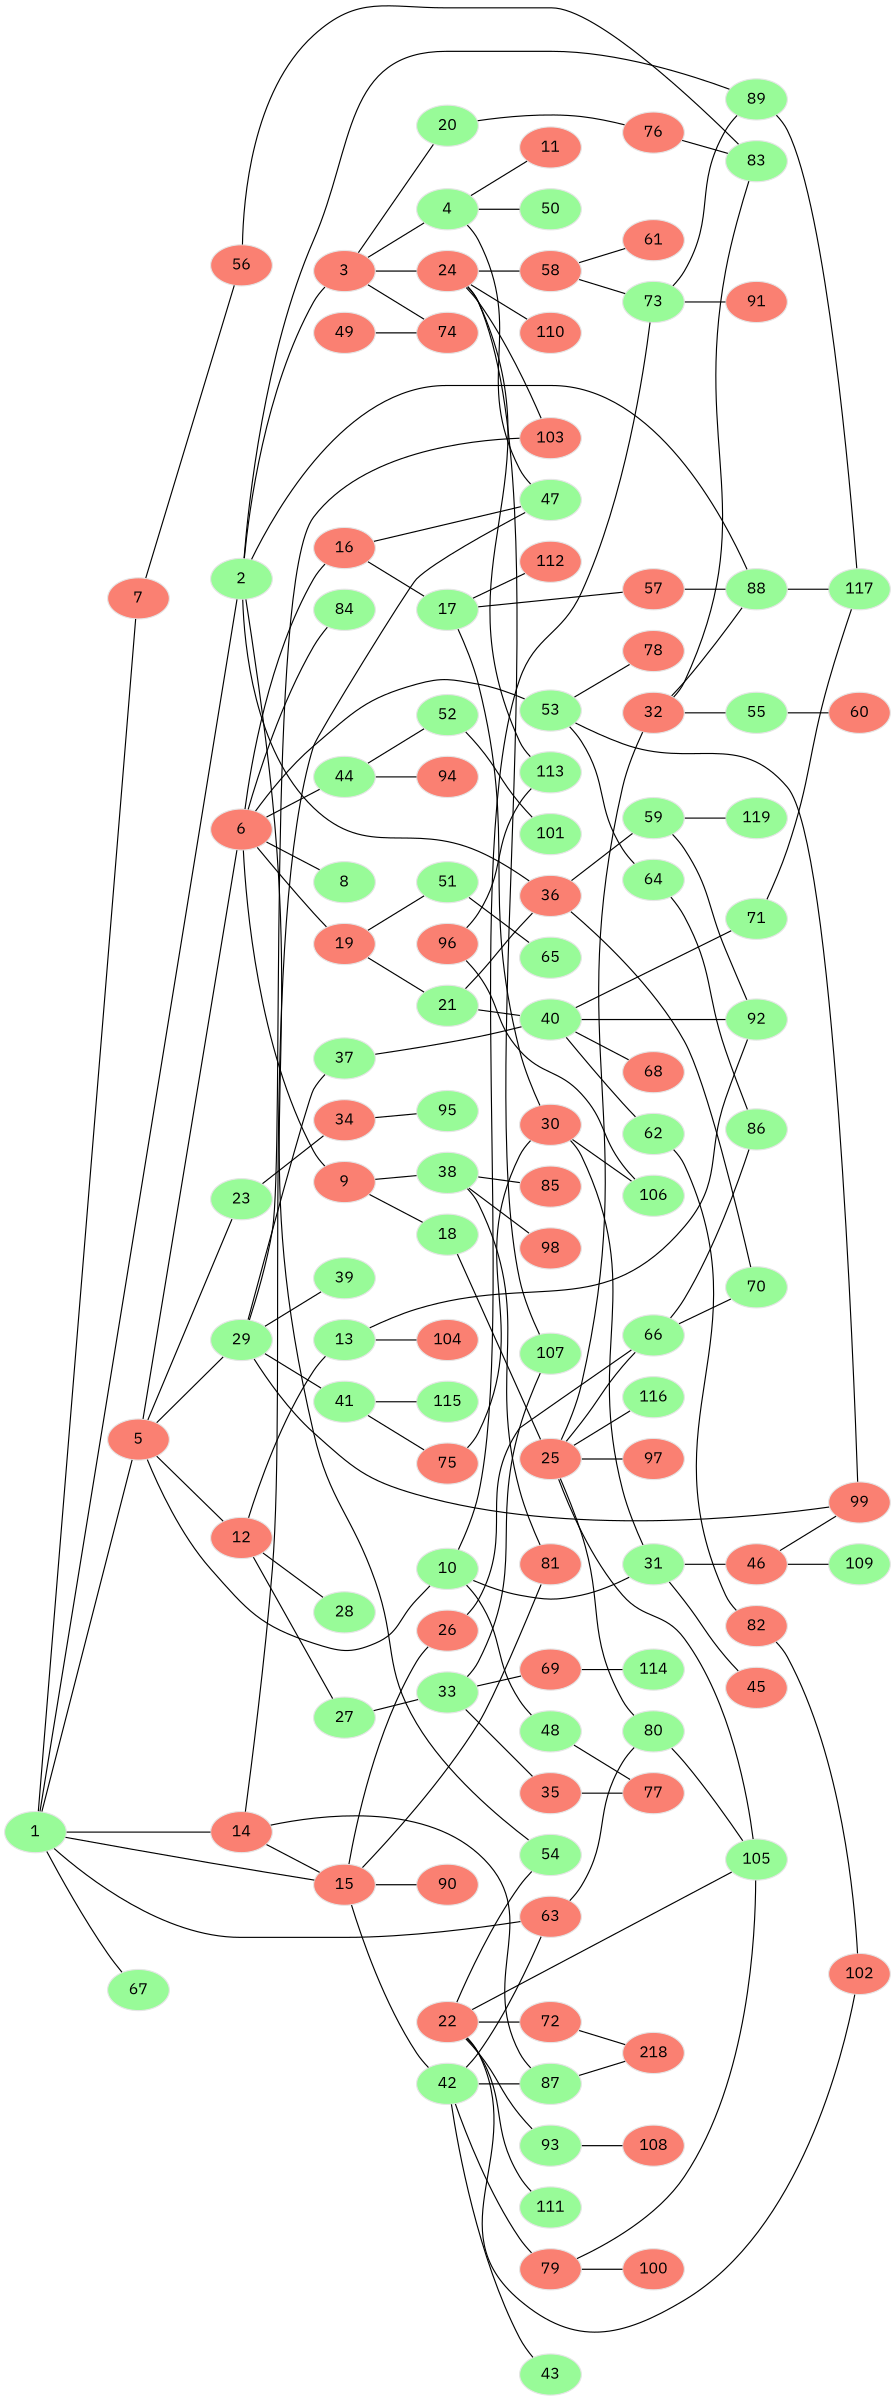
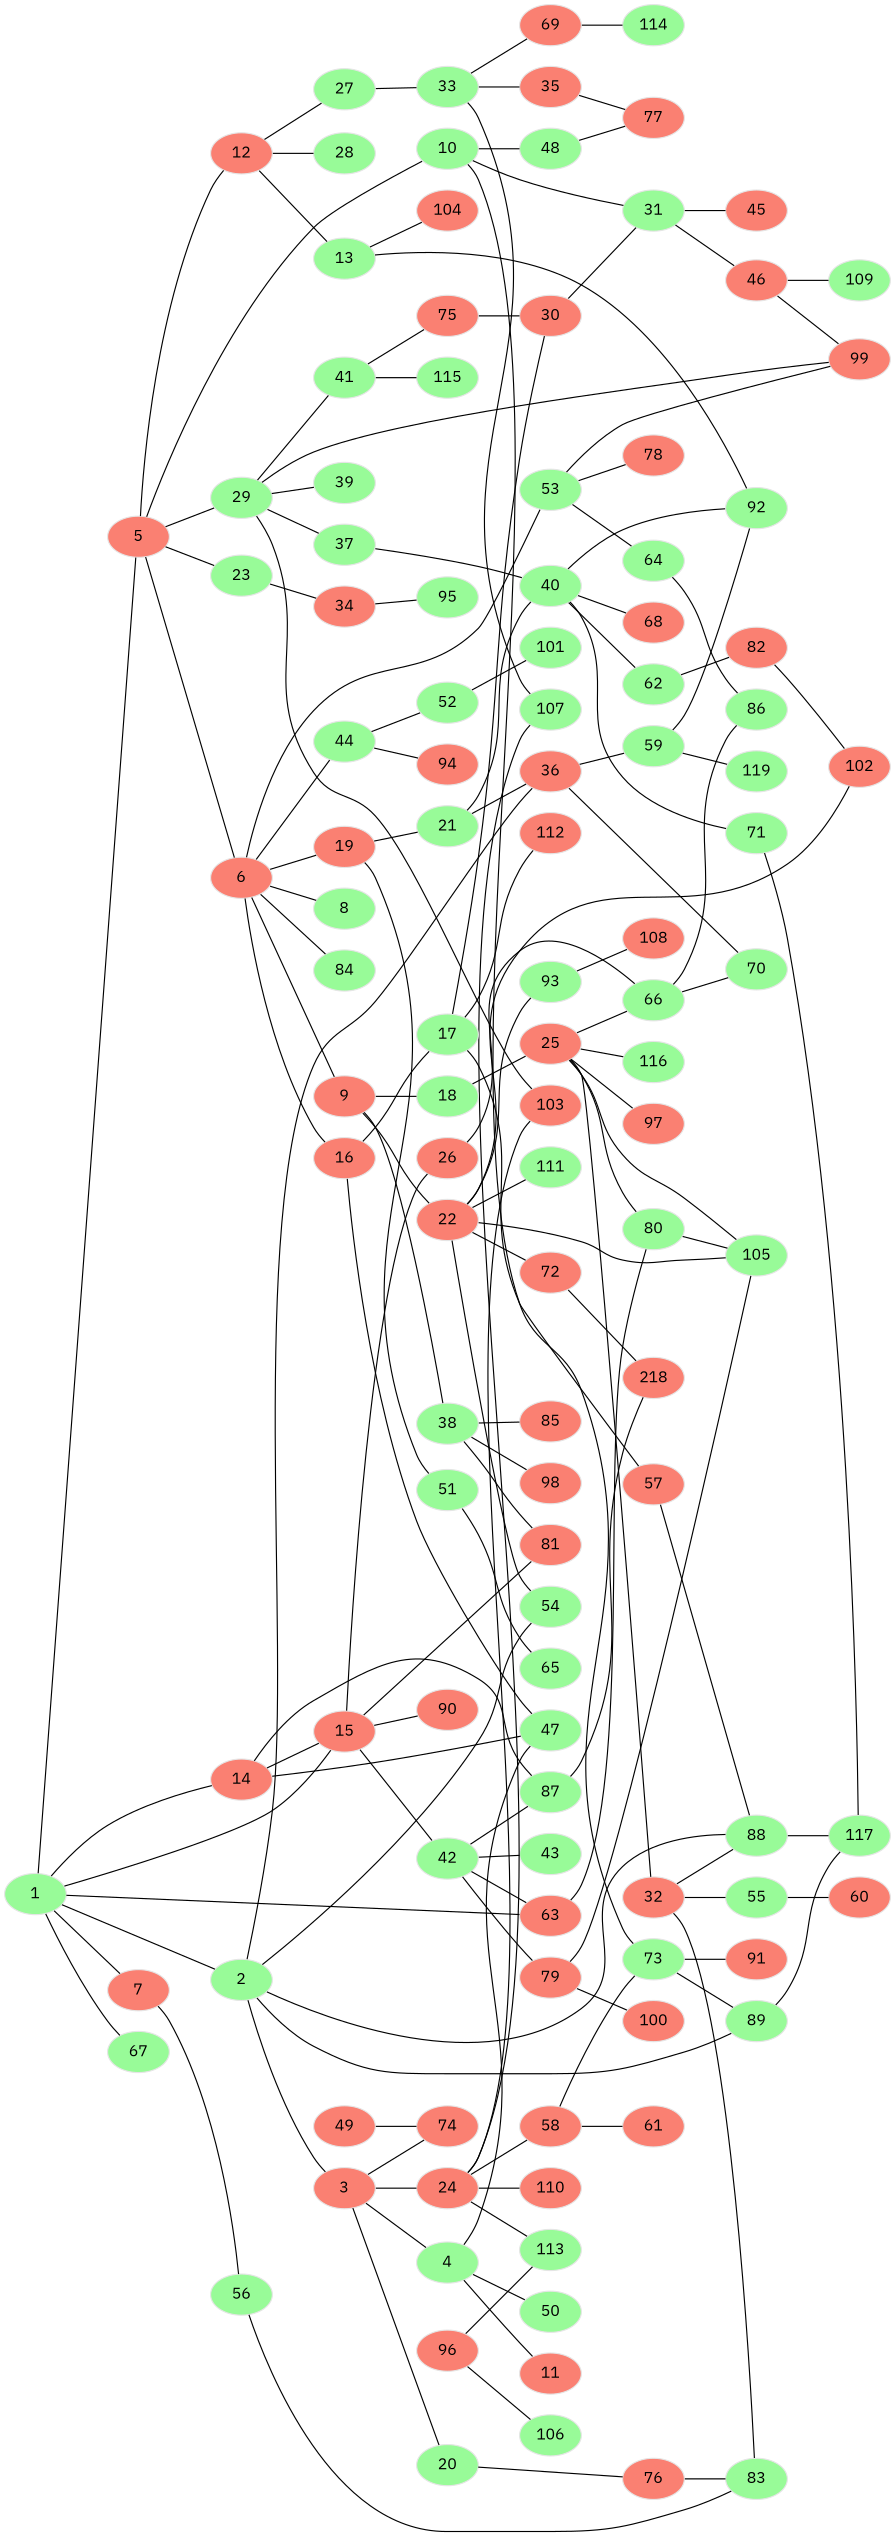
node "56": fillcolor salmon -> palegreen
edge "30" -- "106": removed
edge "9" -- "22": added
